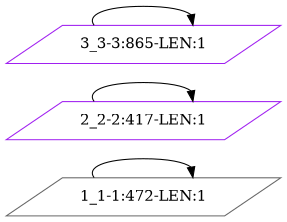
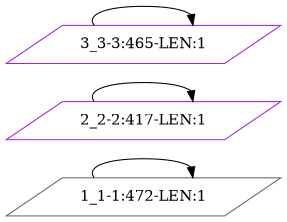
node "3_3-3:865-LEN:1": label "3_3-3:865-LEN:1" -> "3_3-3:465-LEN:1"
